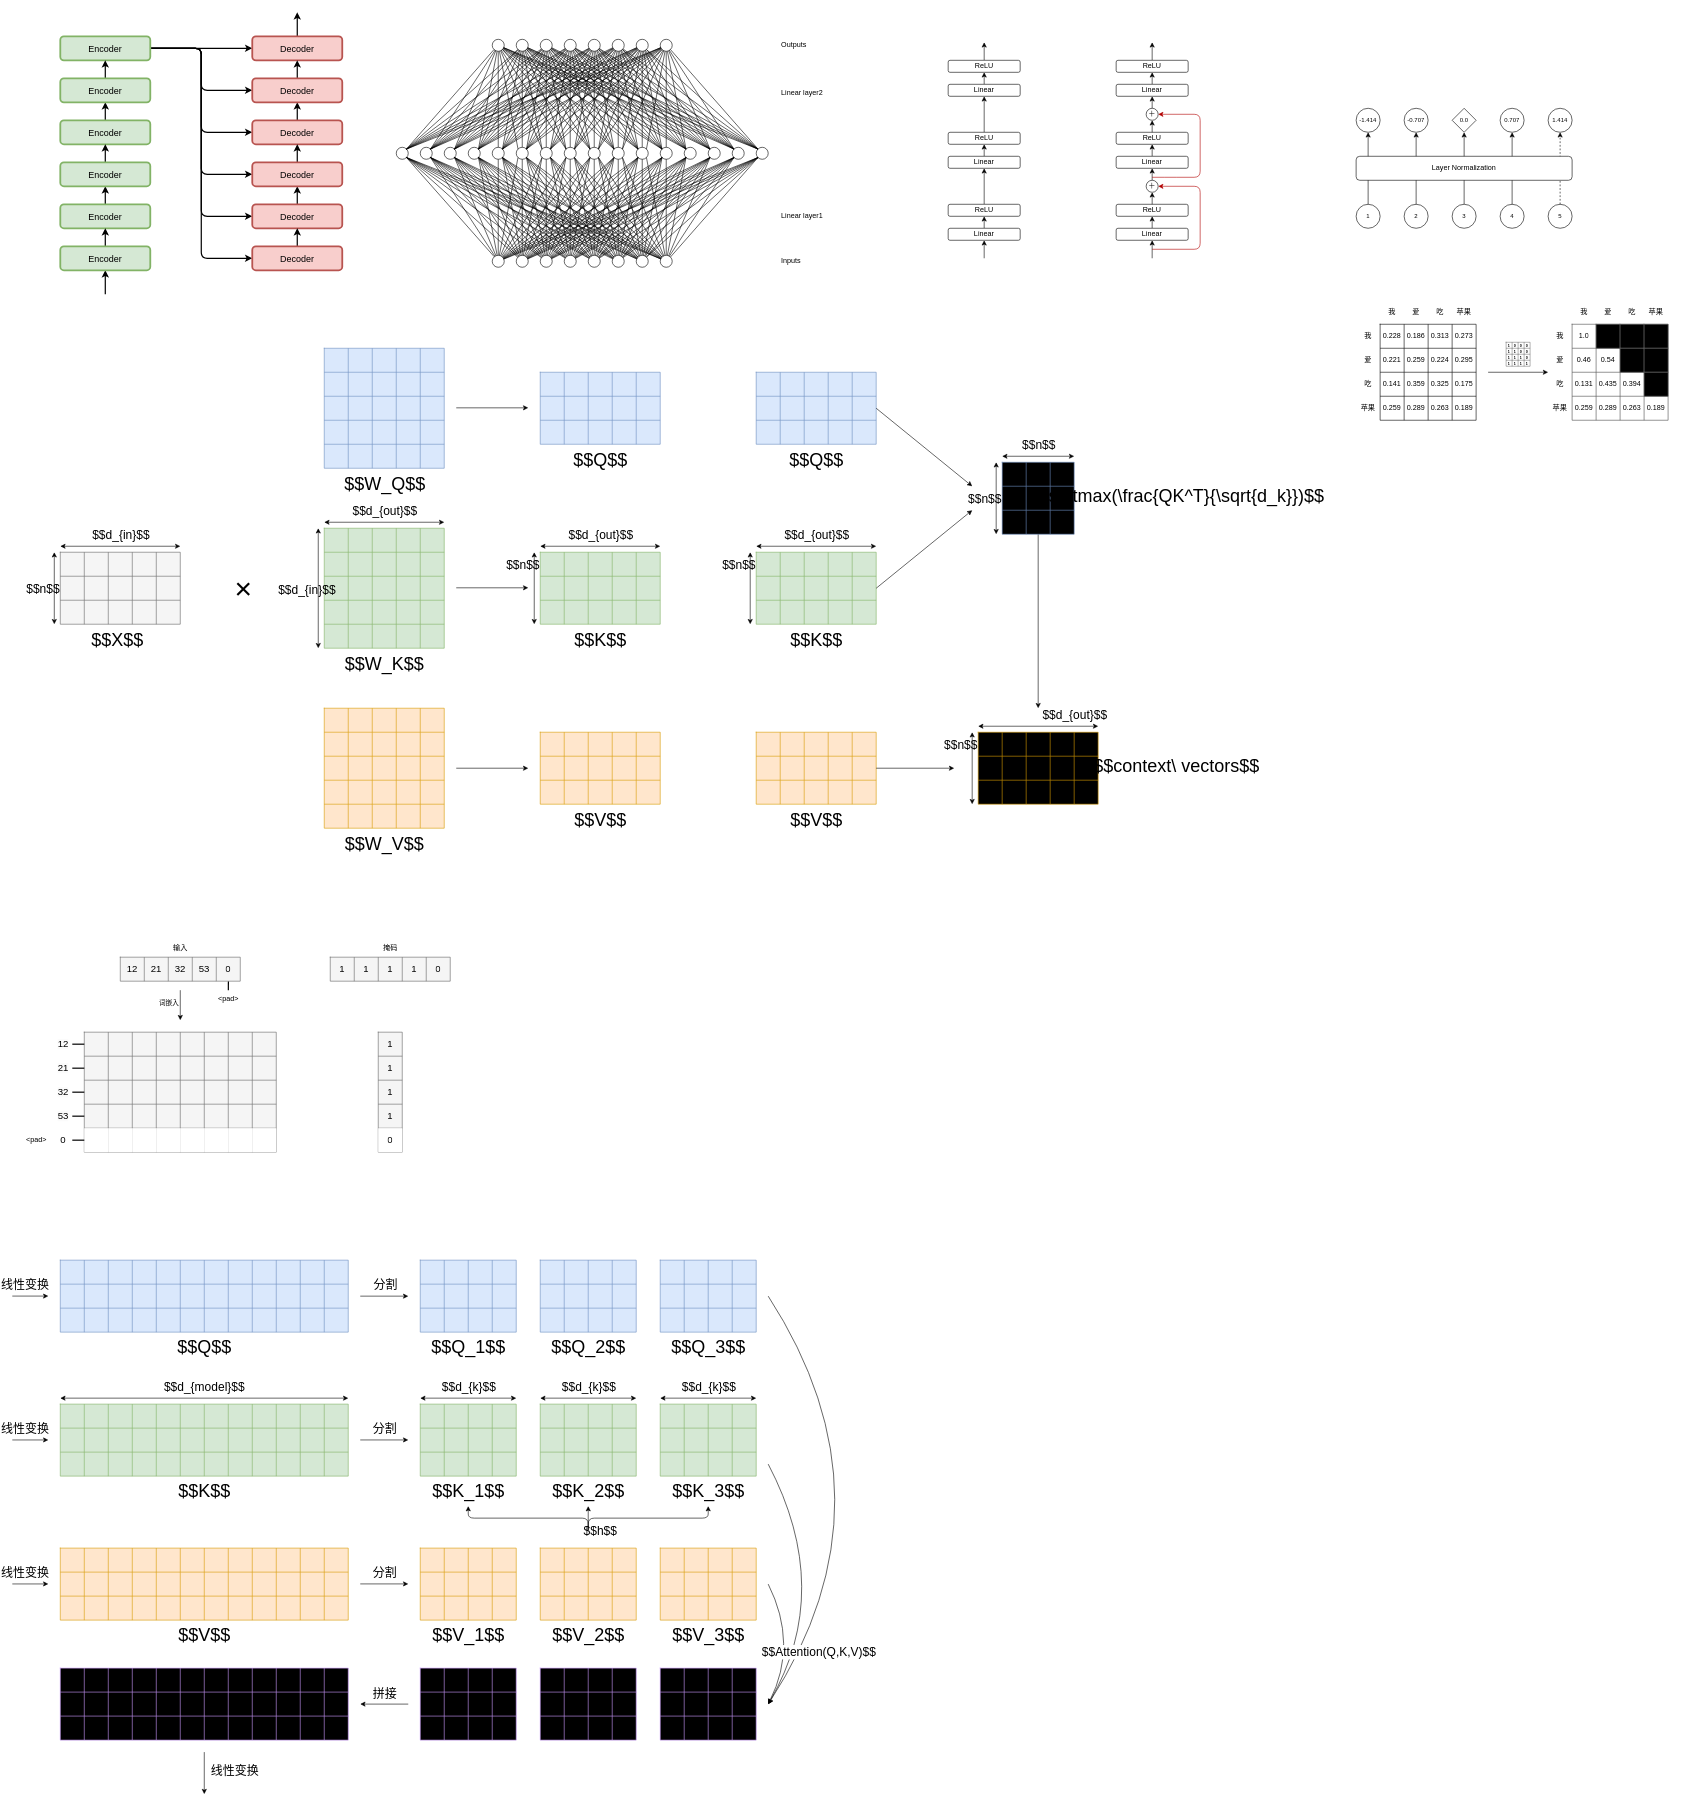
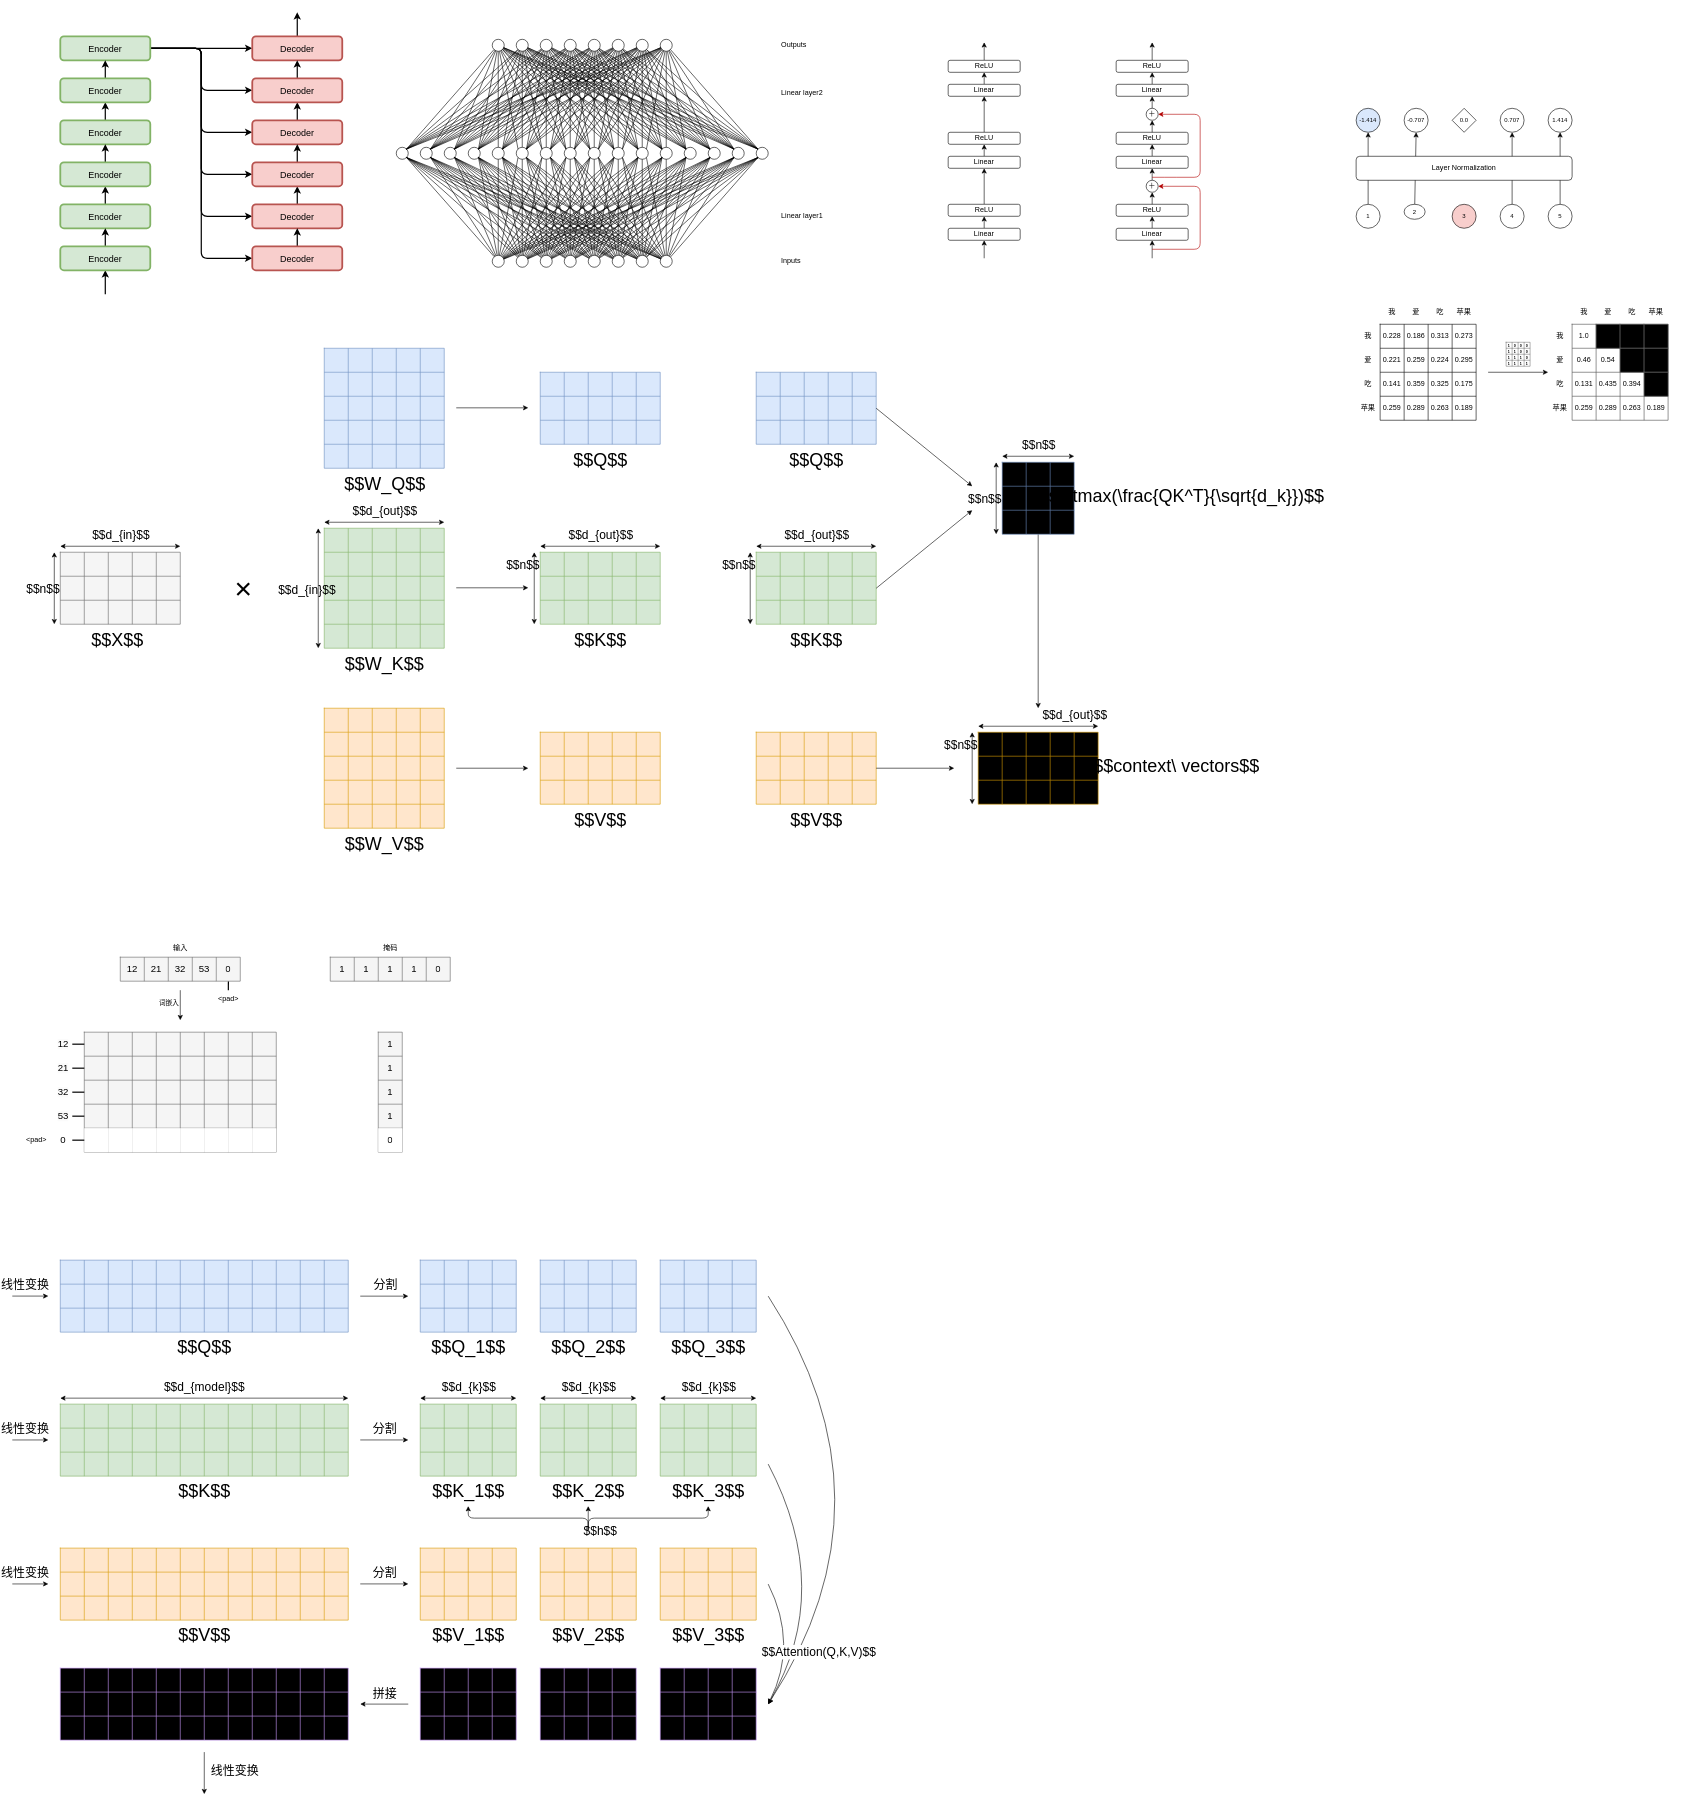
node "-1.414": fillcolor #ffffff -> #dae8fc
edge "3" -> "0.0": removed
edge "5" -> "1.414": style dashed -> solid
node "2": size 24x24 -> 21x15
node "3": fillcolor #ffffff -> #f8cecc
